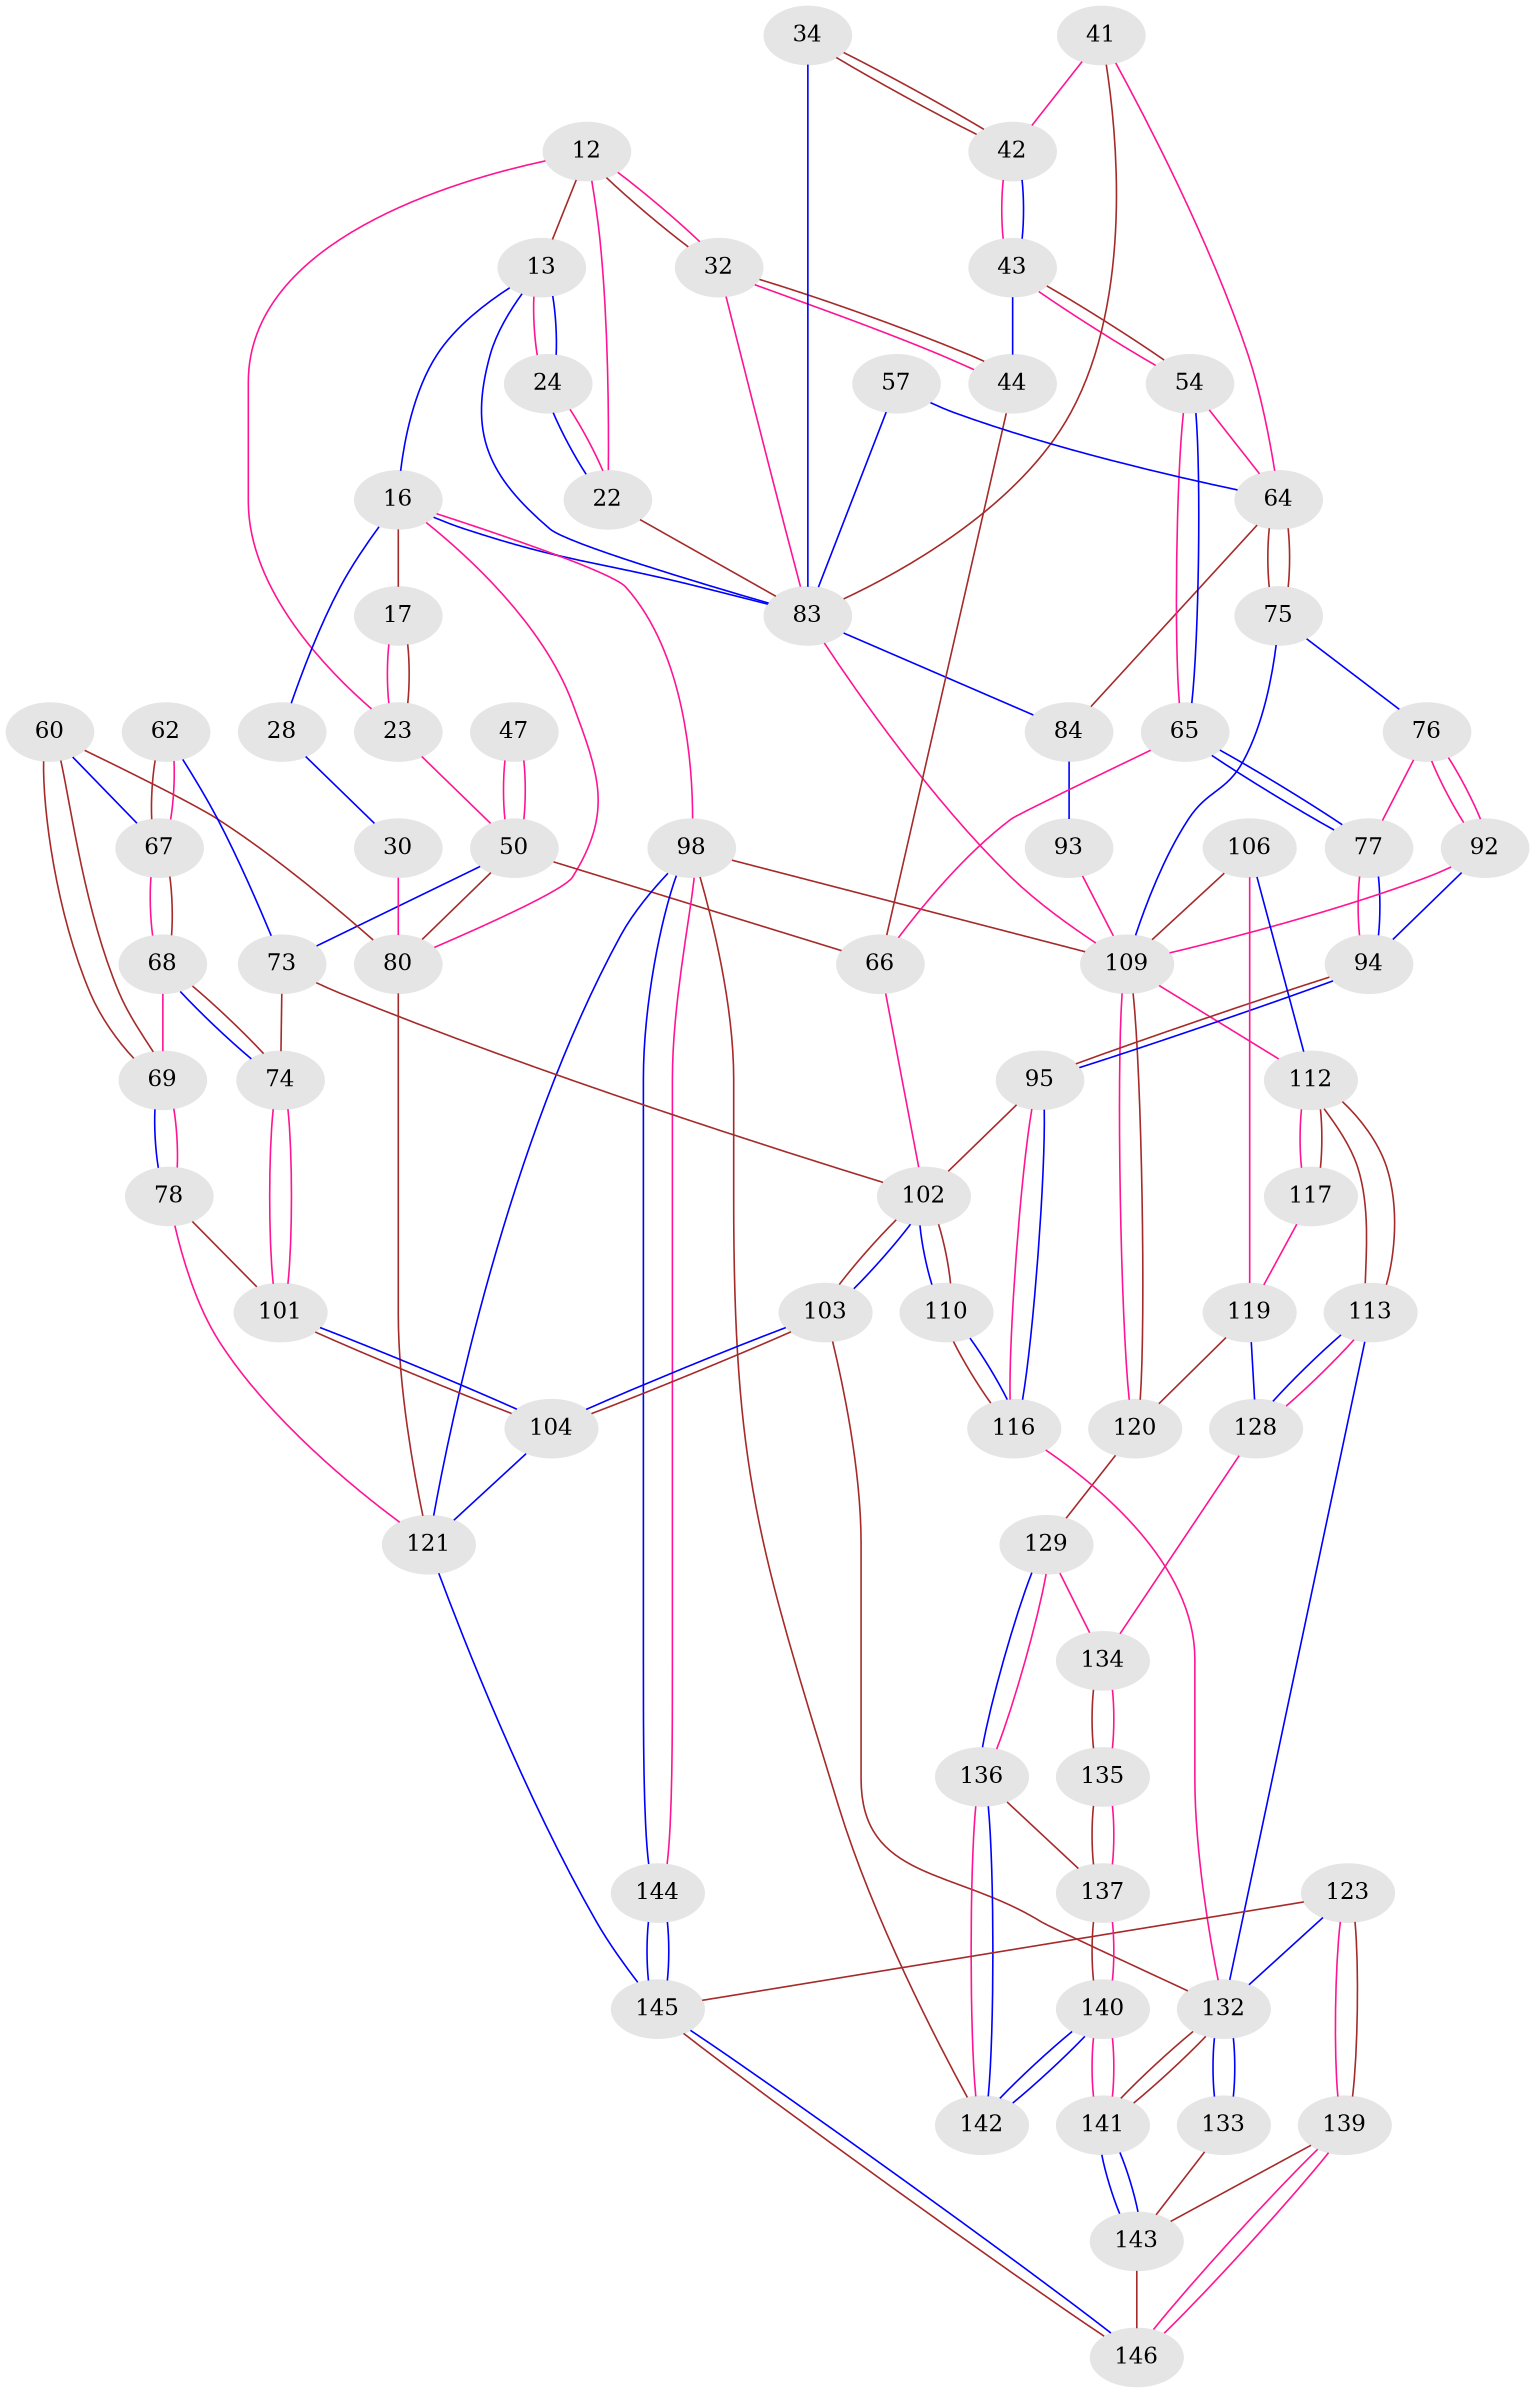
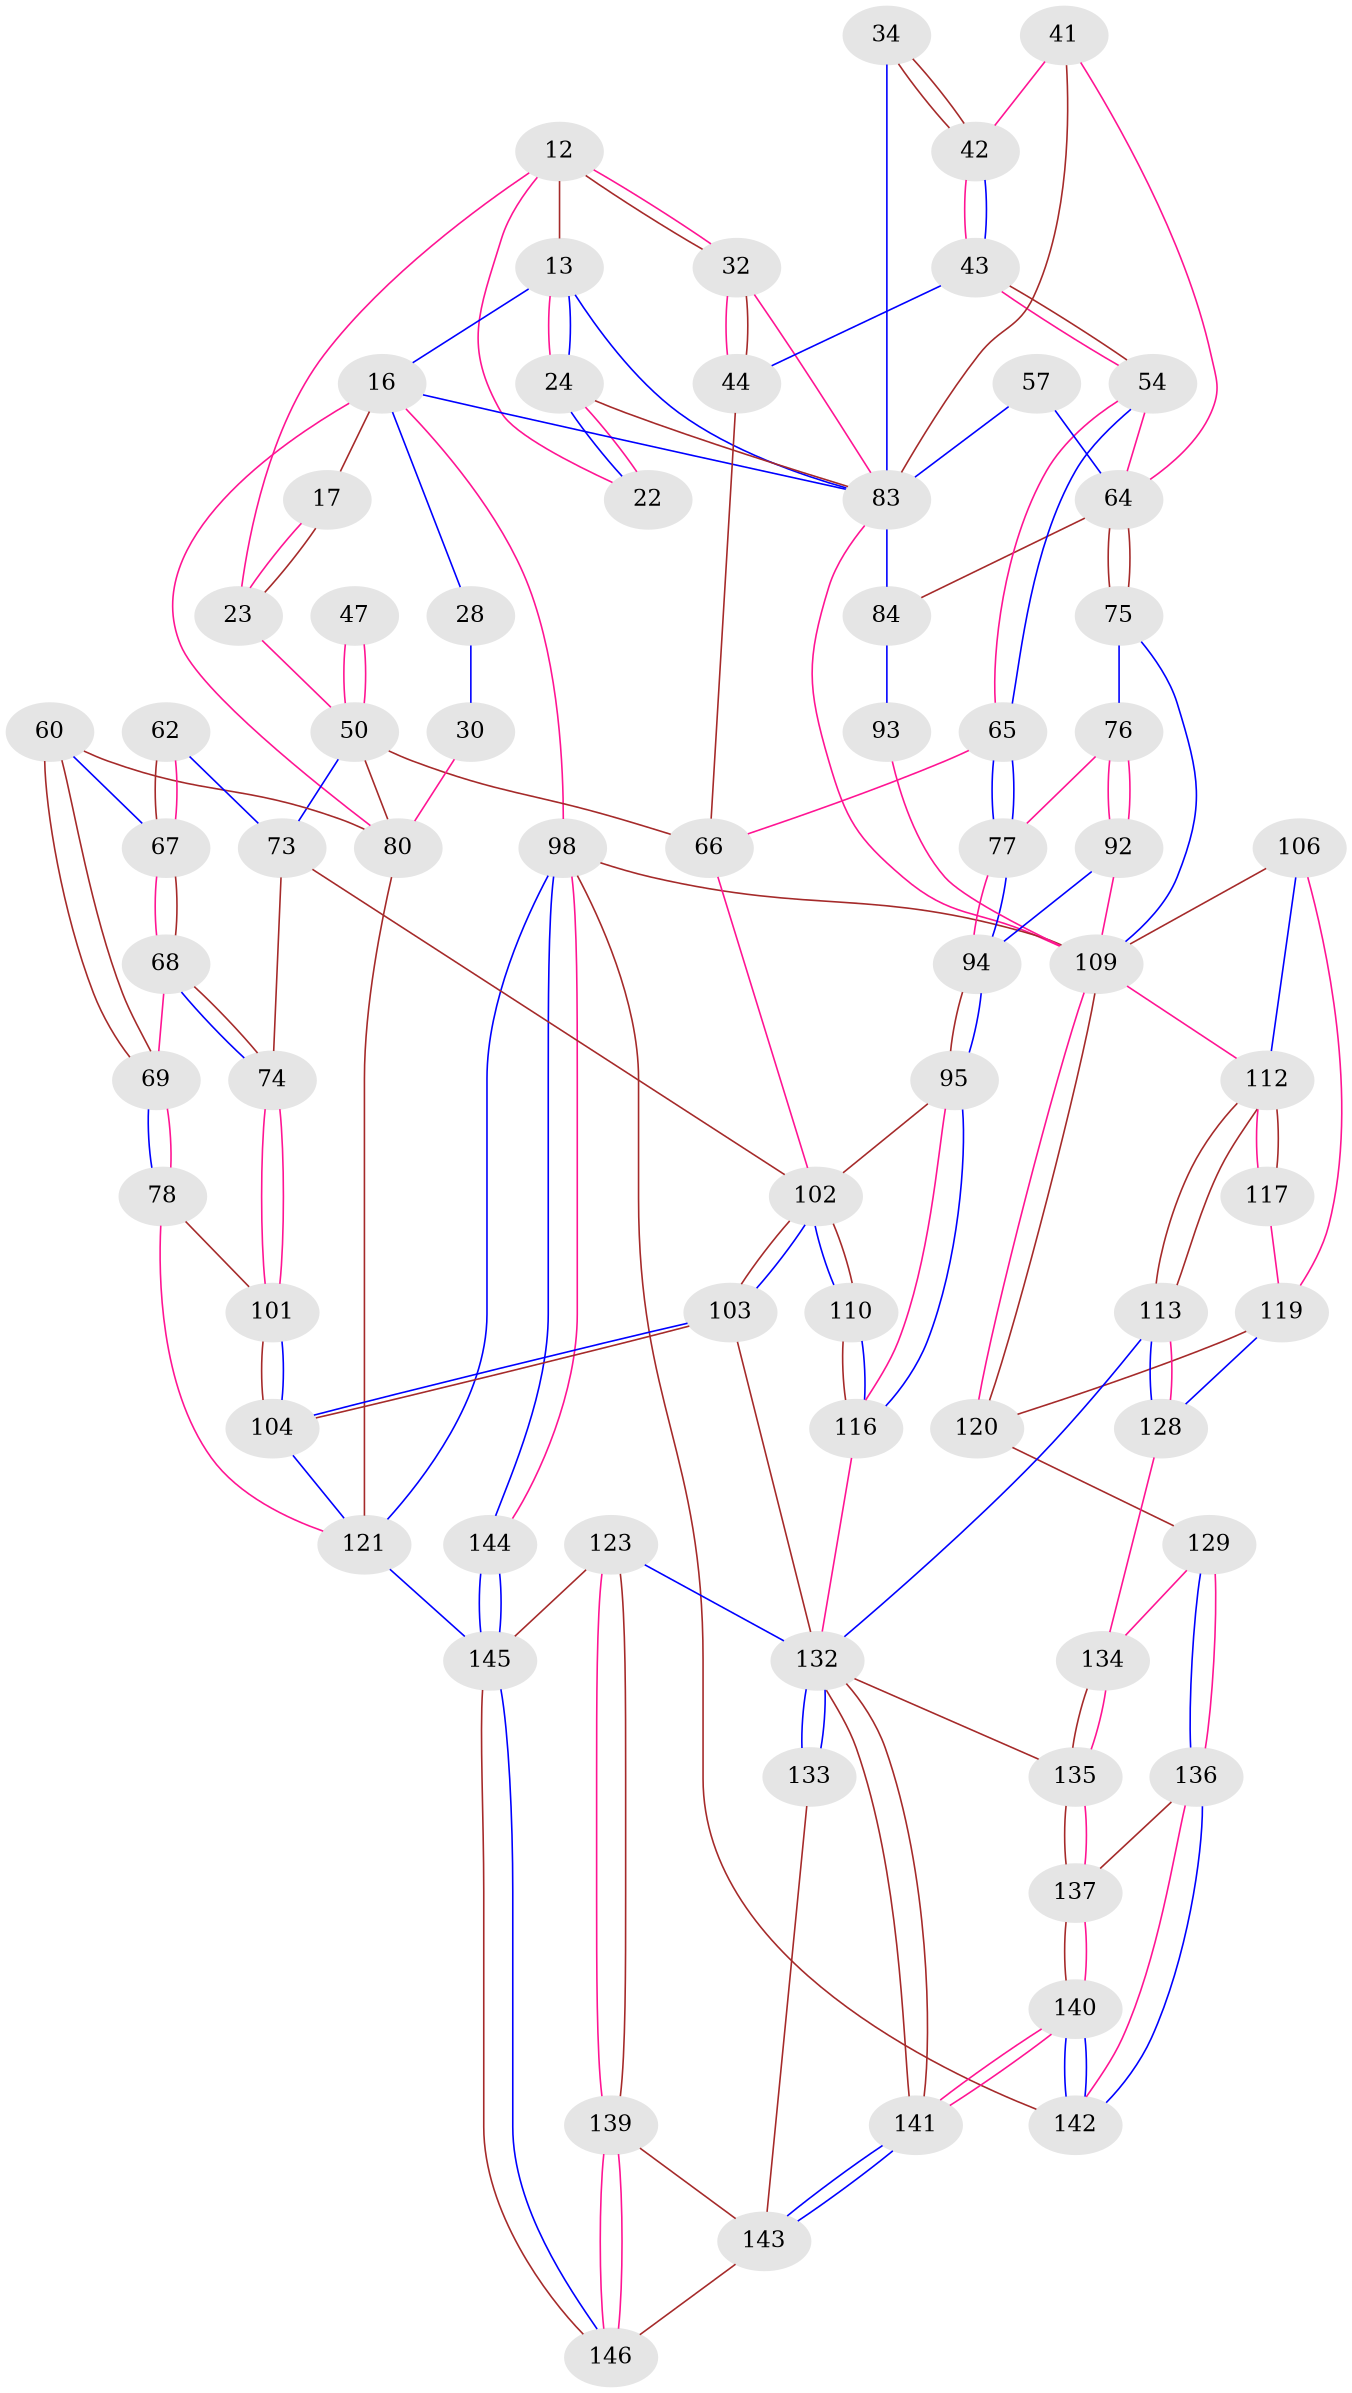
edge "22" -- "83": now "24" -- "83"
edge "132" -- "135": added
